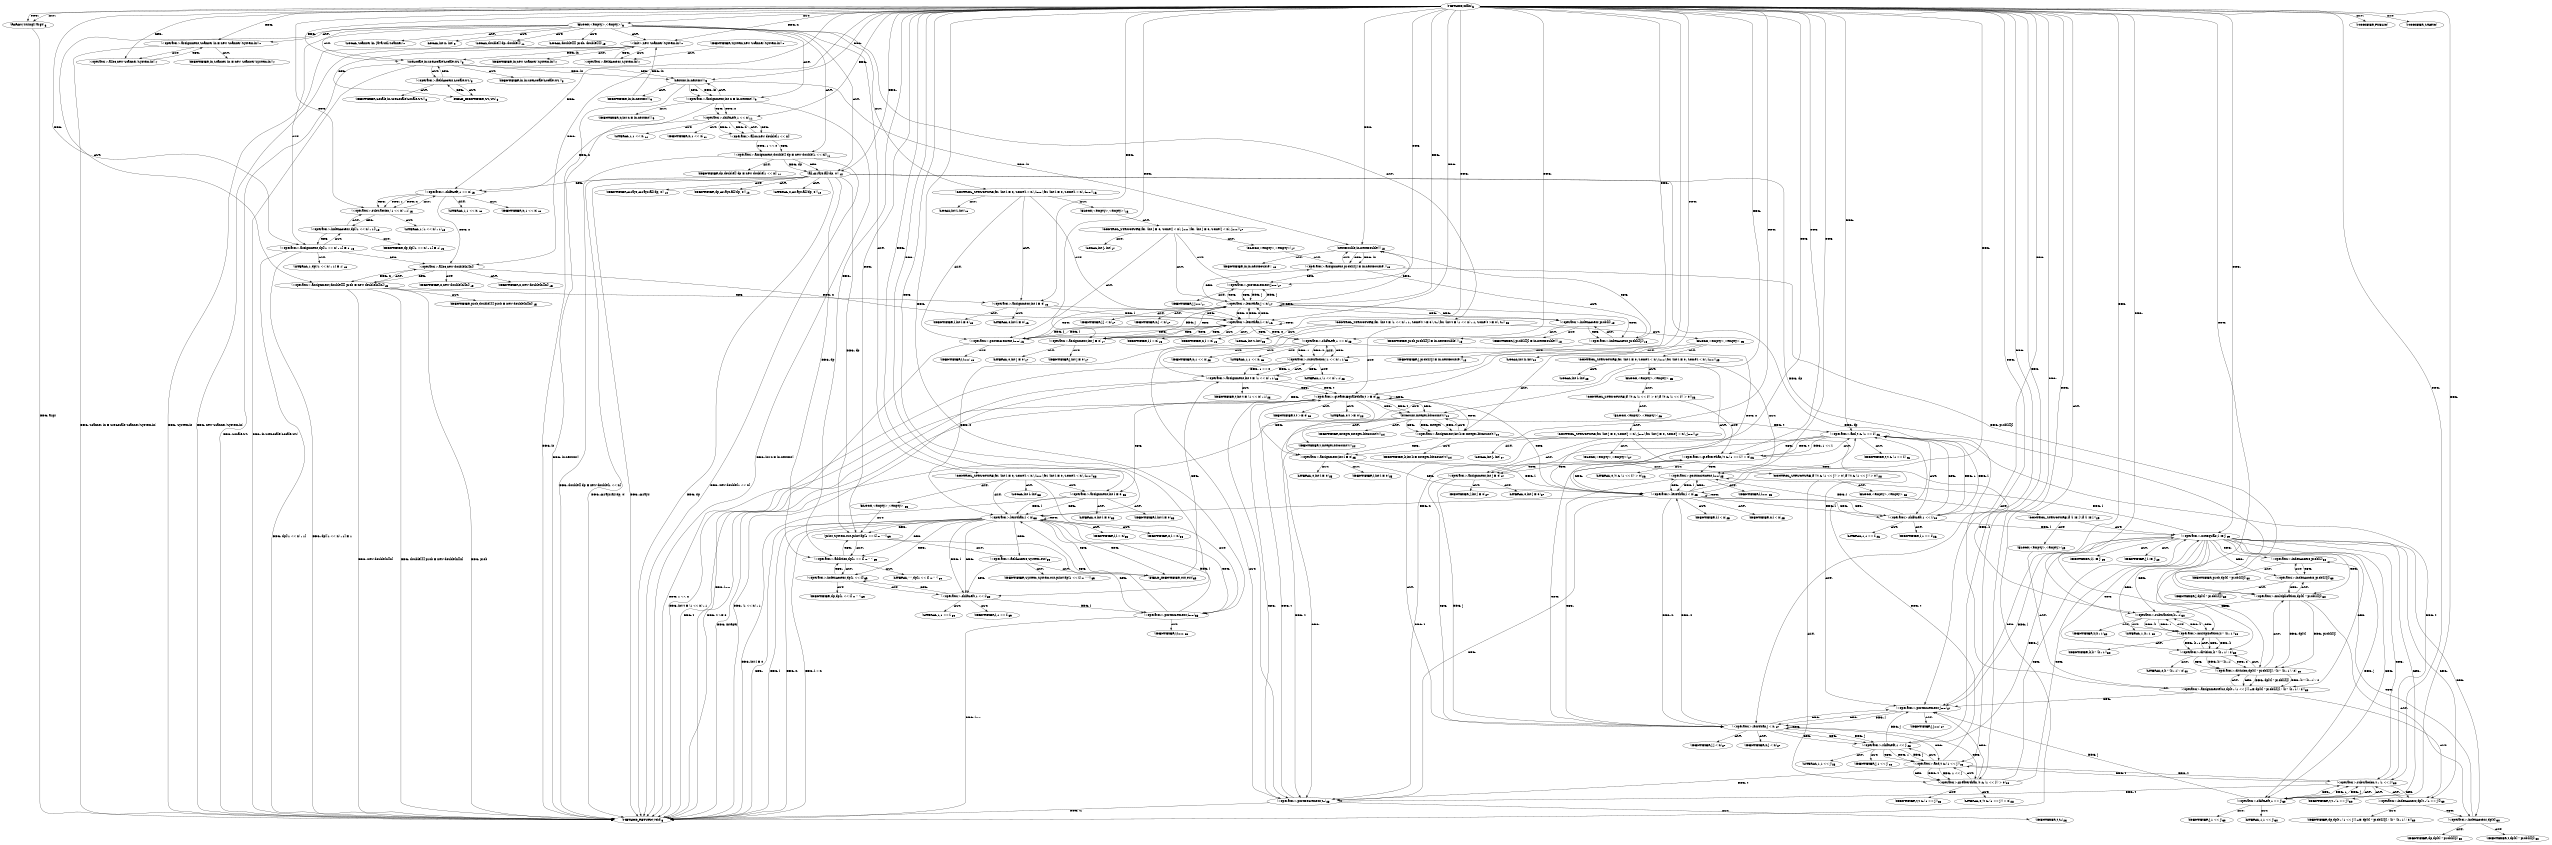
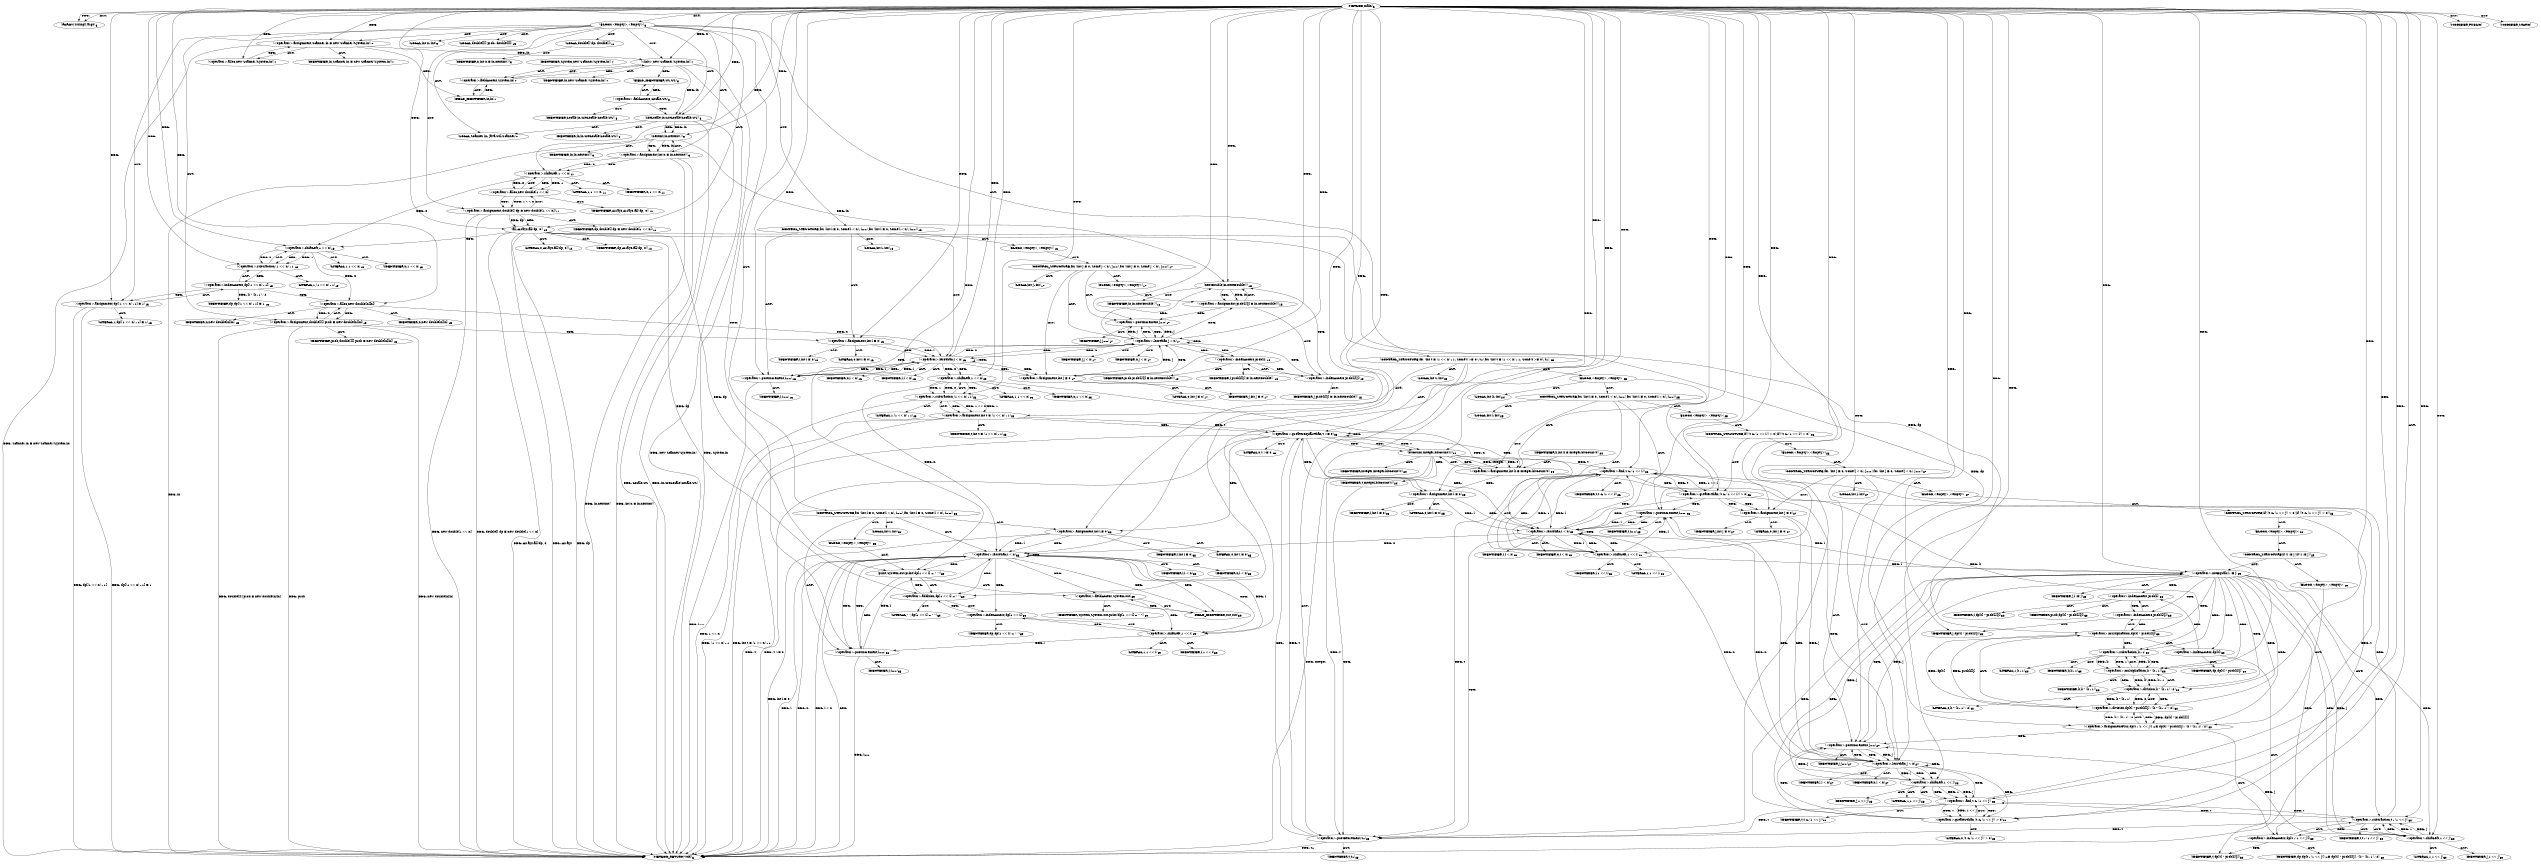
edge "(METHOD,main)" -> "(<operator>.subtraction,k - 1)": now "(METHOD,main)" -> "(IDENTIFIER,j,dp[t] * prob[i][j])"
edge "(useLocale,in.useLocale(Locale.US))" -> "(<operator>.fieldAccess,Locale.US)": now "(useLocale,in.useLocale(Locale.US))" -> "(LOCAL,Scanner in: java.util.Scanner)"
edge "(IDENTIFIER,in,in.nextInt())" -> "(<init>,new Scanner(System.in))": now "(<operator>.assignment,Scanner in = new Scanner(System.in))" -> "(<init>,new Scanner(System.in))"
node "(FIELD_IDENTIFIER,in,in)": added
edge "(<operator>.assignment,int n = in.nextInt())" -> "(IDENTIFIER,n,int n = in.nextInt())": now "(LOCAL,double[] dp: double[])" -> "(IDENTIFIER,n,int n = in.nextInt())"
edge "(fill,Arrays.fill(dp, 0))" -> "(IDENTIFIER,Arrays,Arrays.fill(dp, 0))": now "(<operator>.alloc,new double[1 << n])" -> "(IDENTIFIER,Arrays,Arrays.fill(dp, 0))"
edge "(<operator>.assignment,double[] dp = new double[1 << n])" -> "(<operator>.alloc,new double[1 << n])": added, label "AST:"
edge "(<operator>.indexAccess,dp[(1 << n) - 1])" -> "(IDENTIFIER,dp,dp[(1 << n) - 1] = 1)": label "AST: " -> "DDG: k * (k - 1) / 2"
edge "(<operator>.assignment,dp[(1 << n) - 1] = 1)" -> "(<operator>.alloc,new double[n][n])": now "(<operator>.indexAccess,dp[(1 << n) - 1])" -> "(<operator>.alloc,new double[n][n])"
edge "(<operator>.assignment,prob[i][j] = in.nextDouble())" -> "(<operator>.multiplication,dp[t] * prob[i][j])": removed, label "DDG: prob[i][j]"
node "(IDENTIFIER,t,t >= 0)": removed
edge "(<operator>.assignment,Scanner in = new Scanner(System.in))" -> "(METHOD_RETURN,void)": label "DDG: Scanner in = useLocale Scanner(System.in)" -> "DDG: Scanner in = new Scanner(System.in)"
edge "(bitCount,Integer.bitCount(t))" -> "(IDENTIFIER,t,Integer.bitCount(t))": label "AST: " -> "CFG: "
edge "(<operator>.assignment,int k = Integer.bitCount(t))" -> "(IDENTIFIER,k,int k = Integer.bitCount(t))": reversed
edge "(<operator>.greaterThan,(t & (1 << i)) > 0)" -> "(<operator>.and,t & (1 << i))": removed, label "AST:"
edge "(FIELD_IDENTIFIER,out,out)" -> "(<operator>.assignment,int t = (1 << n) - 1)": now "(FIELD_IDENTIFIER,out,out)" -> "(<operator>.fieldAccess,System.out)"
node "(LITERAL,0,(t & (1 << i)) > 0)": removed
node "(IDENTIFIER,i,i != j)": removed
node "(IDENTIFIER,i,dp[t] * prob[i][j])": added
edge "(<operator>.subtraction,t - (1 << j))" -> "(<operator>.and,t & (1 << i))": label "DDG: t" -> "CDG: "
edge "(PARAM,String[] args)" -> "(METHOD_RETURN,void)": removed, label "DDG: args"
edge "(<operator>.greaterThan,(t & (1 << j)) > 0)" -> "(IDENTIFIER,t,t & (1 << j))": now "(<operator>.and,t & (1 << j))" -> "(IDENTIFIER,t,t & (1 << j))"
edge "(<operator>.indexAccess,dp[t - (1 << j)])" -> "(<operator>.indexAccess,dp[t])": now "(<operator>.indexAccess,dp[t - (1 << j)])" -> "(IDENTIFIER,t,dp[t] * prob[i][j])"
